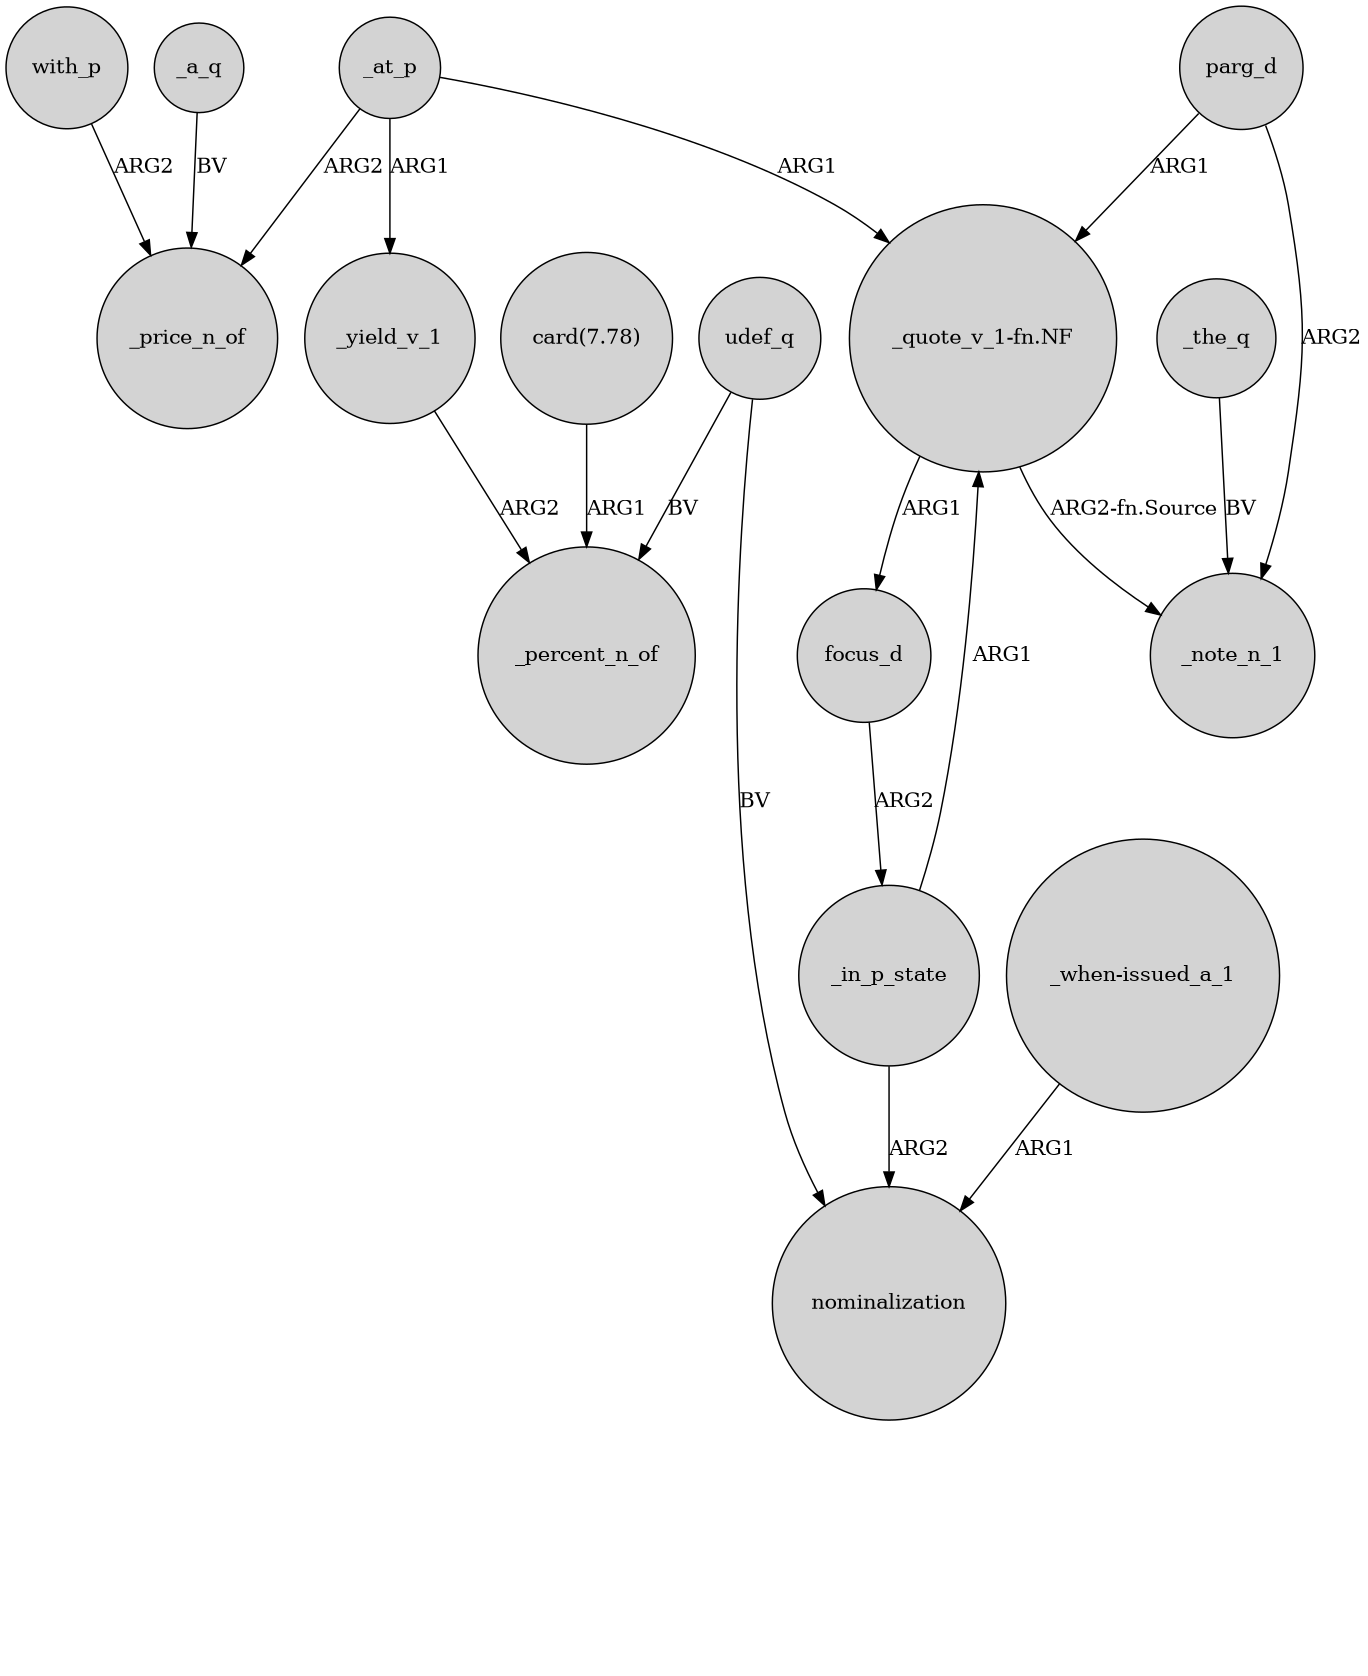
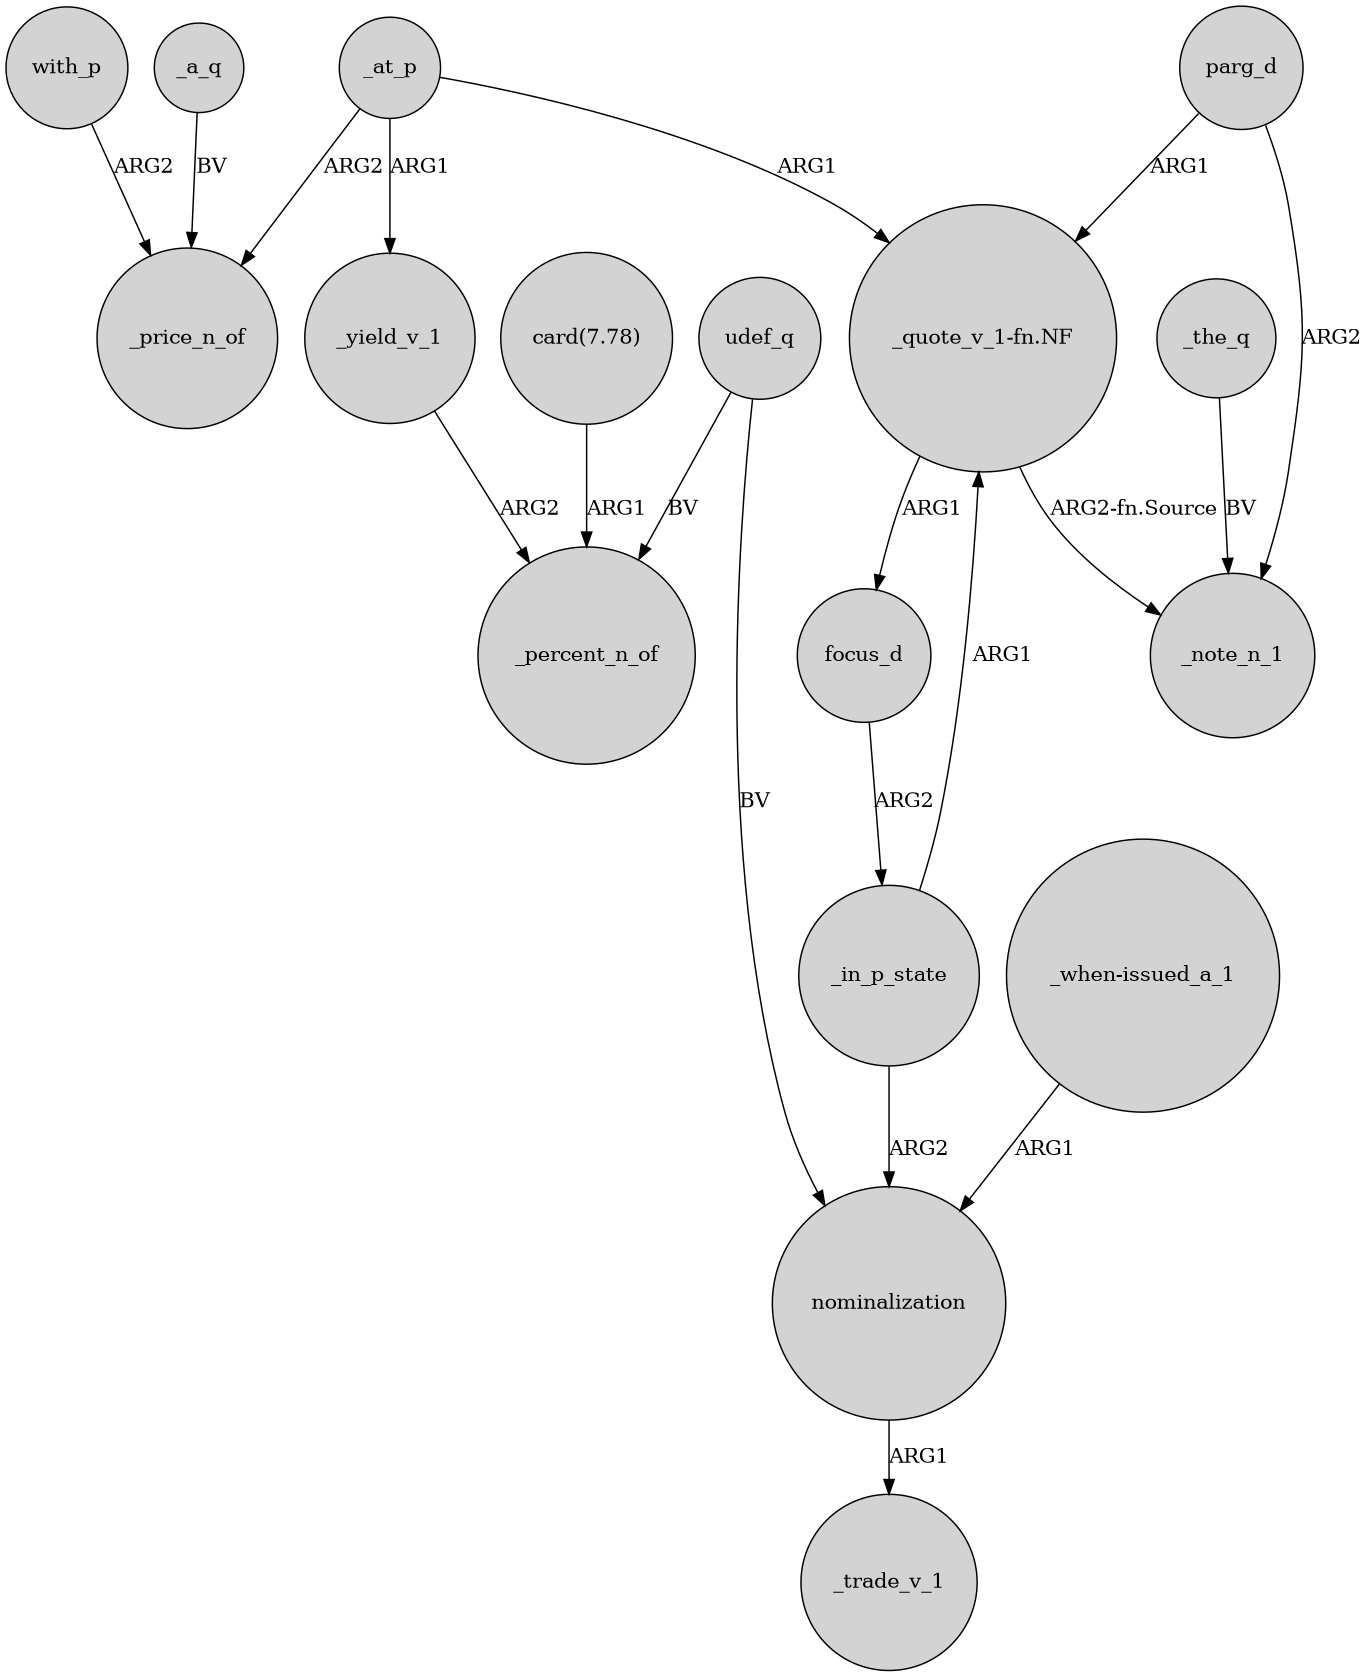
node "_trade_v_1": added
